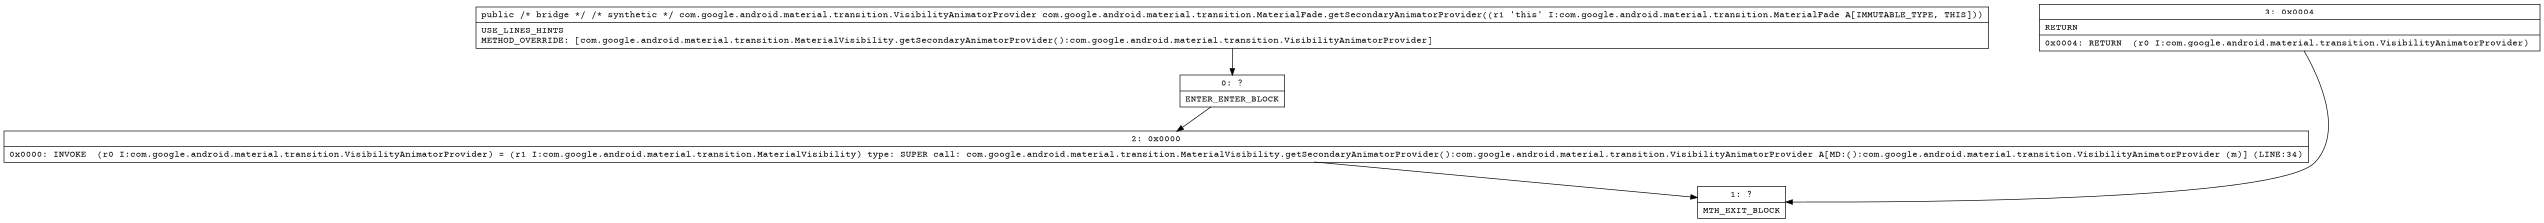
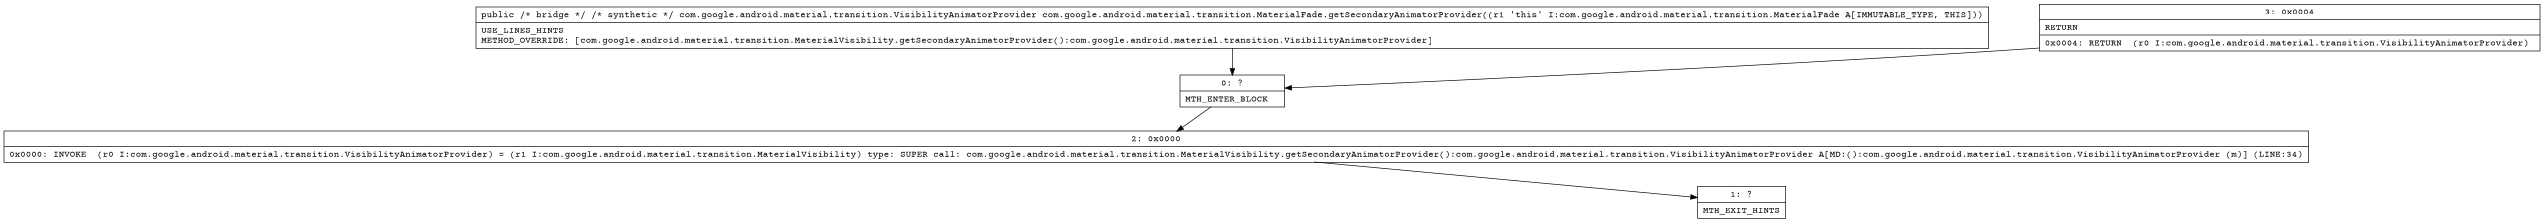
node "0: ?": text "ENTER_ENTER_BLOCK" -> "MTH_ENTER_BLOCK"
edge "3: 0x0004" -> "1: ?": now "3: 0x0004" -> "0: ?"
node "1: ?": text "MTH_EXIT_BLOCK" -> "MTH_EXIT_HINTS"
